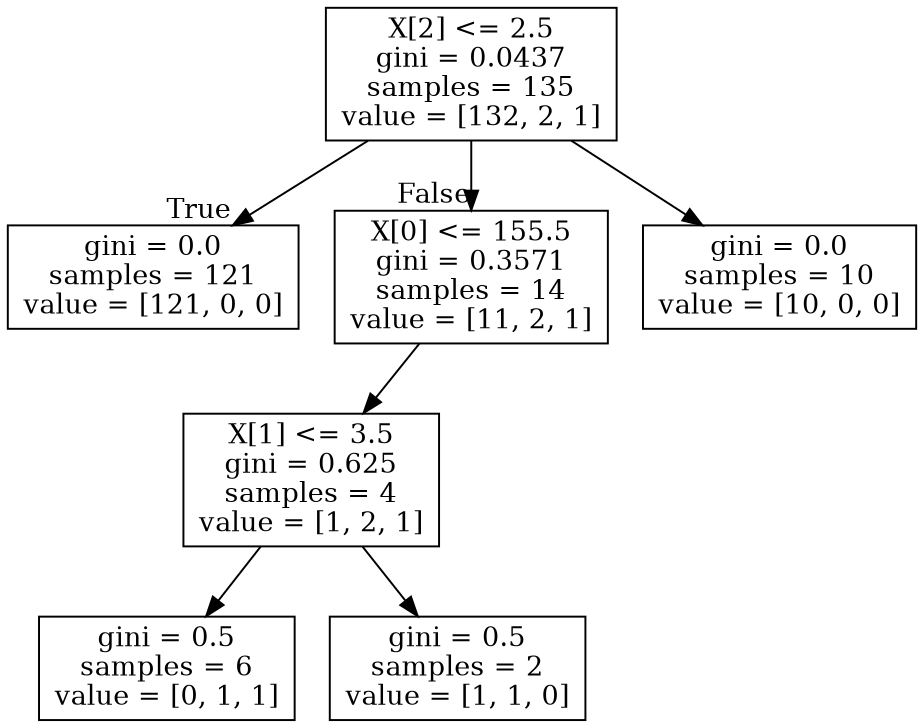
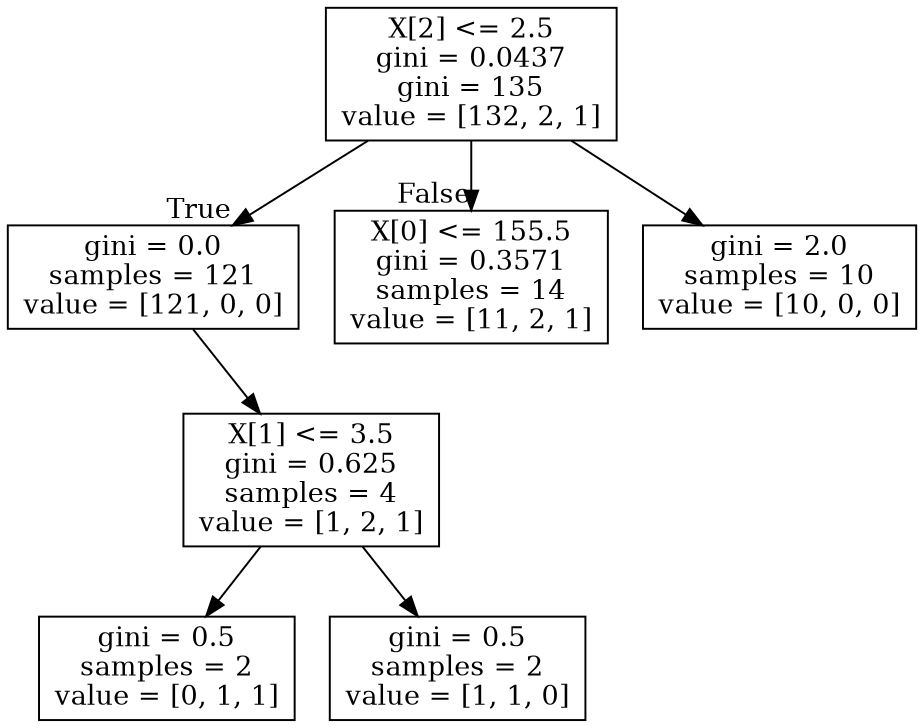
node "X[2] <= 2.5 gini = 0.0437 samples = 135 value = [132, 2, 1]": label "X[2] <= 2.5 gini = 0.0437 samples = 135 value = [132, 2, 1]" -> "X[2] <= 2.5 gini = 0.0437 gini = 135 value = [132, 2, 1]"
node "gini = 0.0 samples = 10 value = [10, 0, 0]": label "gini = 0.0 samples = 10 value = [10, 0, 0]" -> "gini = 2.0 samples = 10 value = [10, 0, 0]"
edge "X[0] <= 155.5 gini = 0.3571 samples = 14 value = [11, 2, 1]" -> "X[1] <= 3.5 gini = 0.625 samples = 4 value = [1, 2, 1]": now "gini = 0.0 samples = 121 value = [121, 0, 0]" -> "X[1] <= 3.5 gini = 0.625 samples = 4 value = [1, 2, 1]"
node "gini = 0.5 samples = 6 value = [0, 1, 1]": label "gini = 0.5 samples = 6 value = [0, 1, 1]" -> "gini = 0.5 samples = 2 value = [0, 1, 1]"
